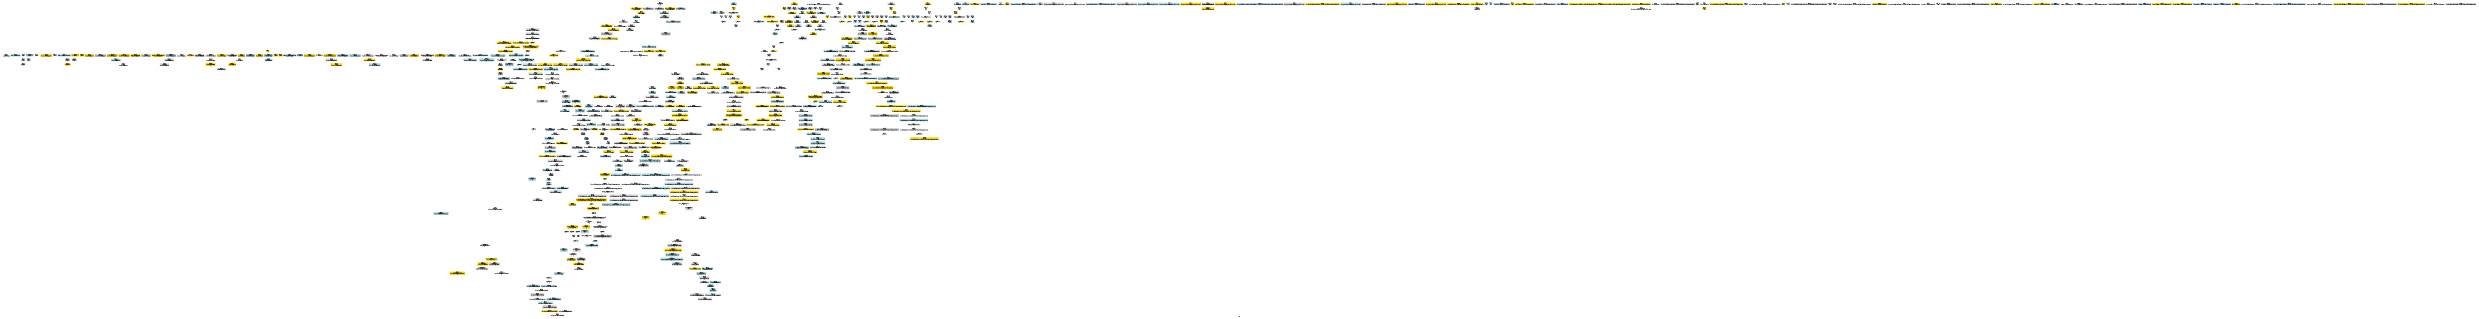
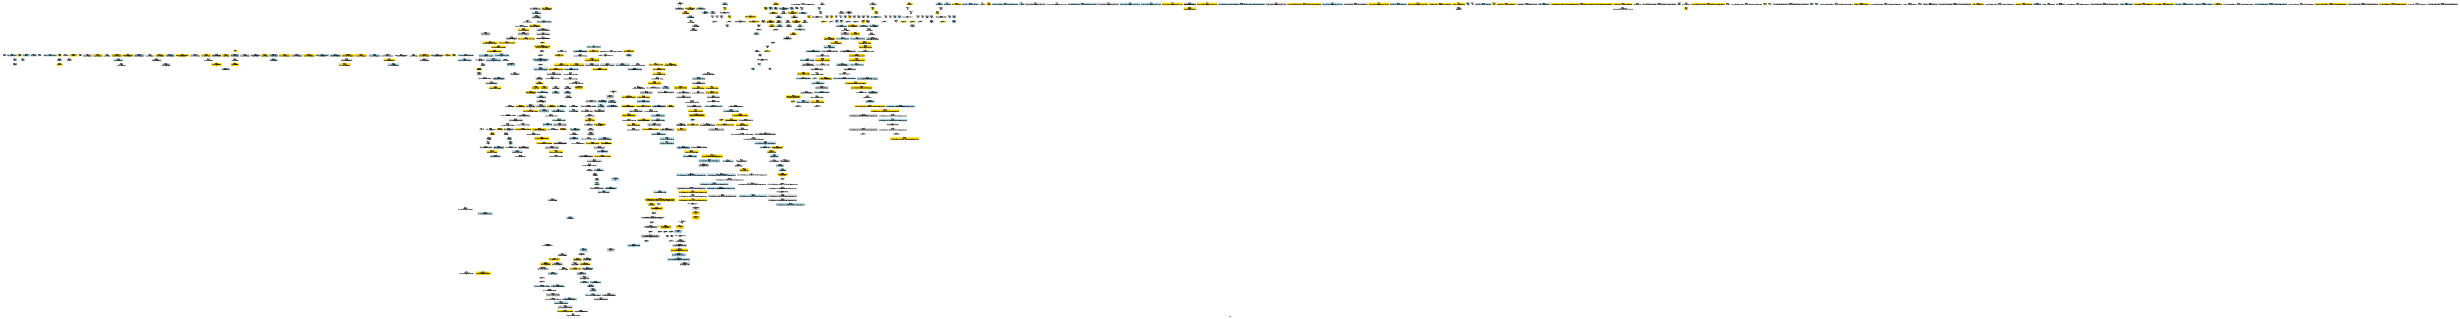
node "NodeID: 108": removed
